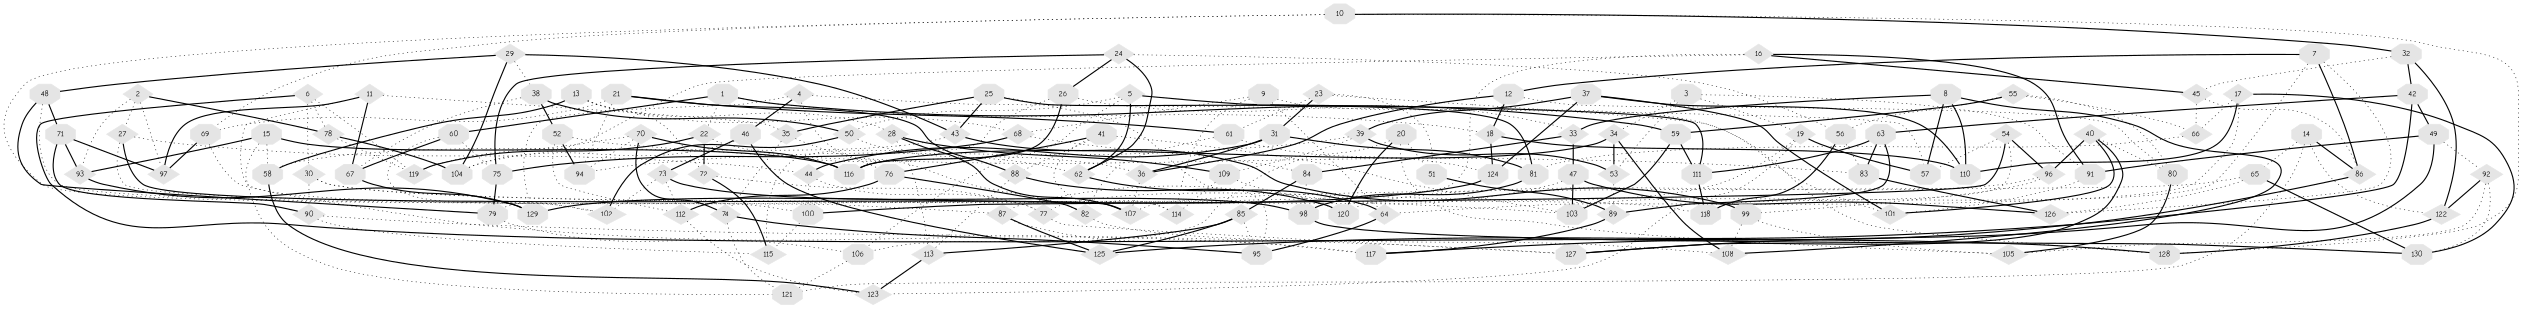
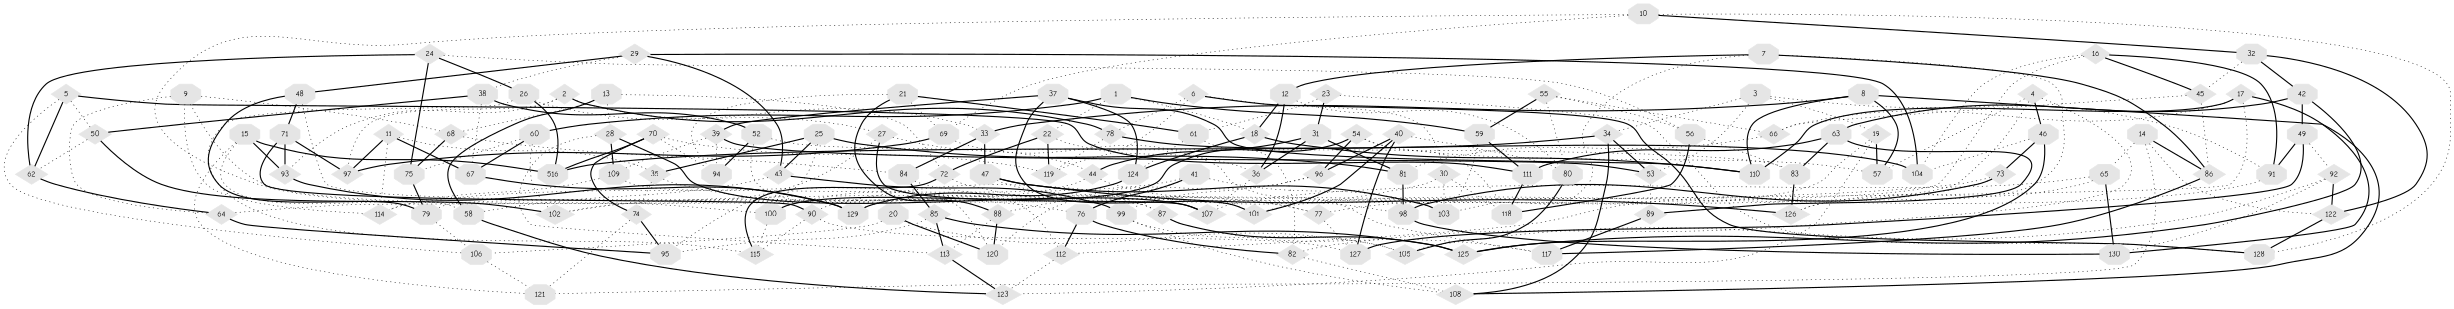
node "116": label "116" -> "516"
node "51": removed
edge "59" -- "103": style bold -> dotted
